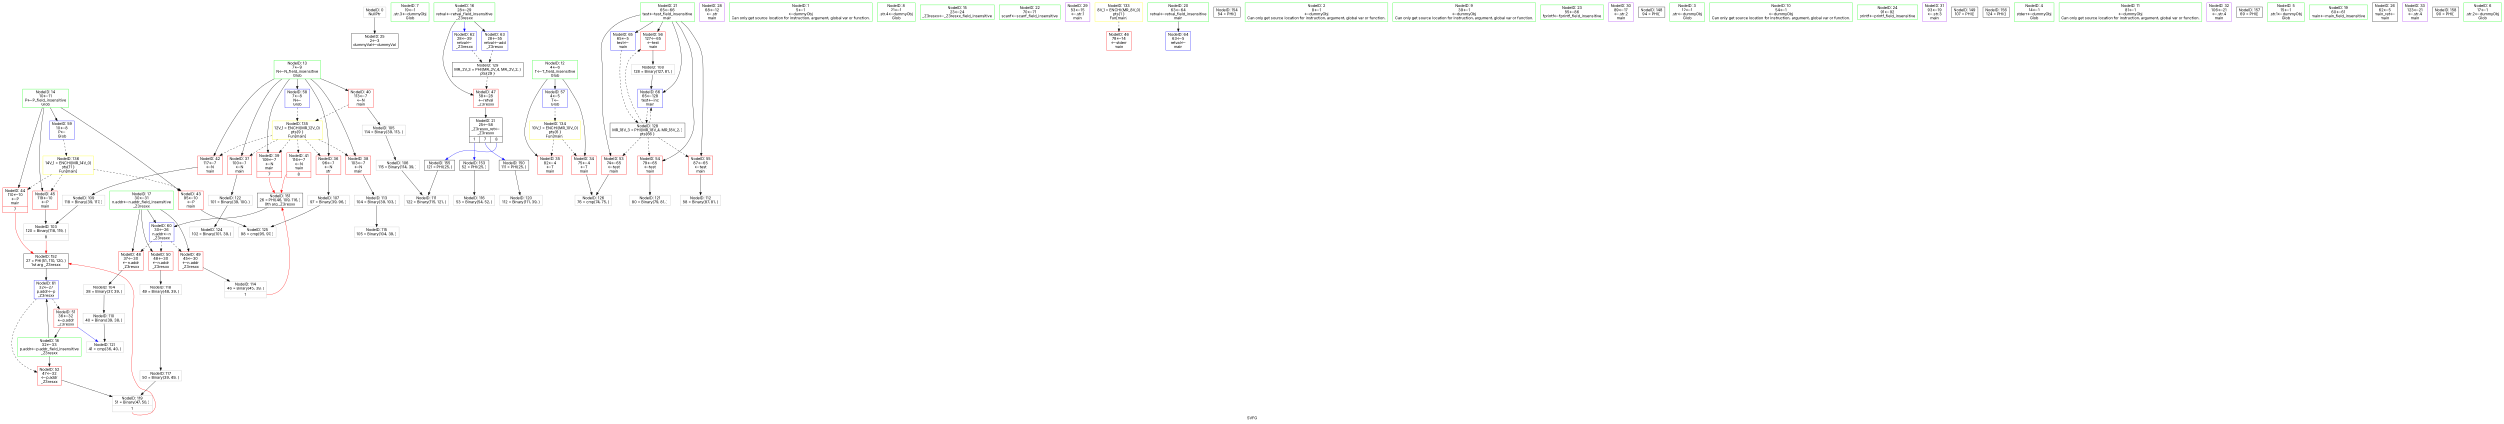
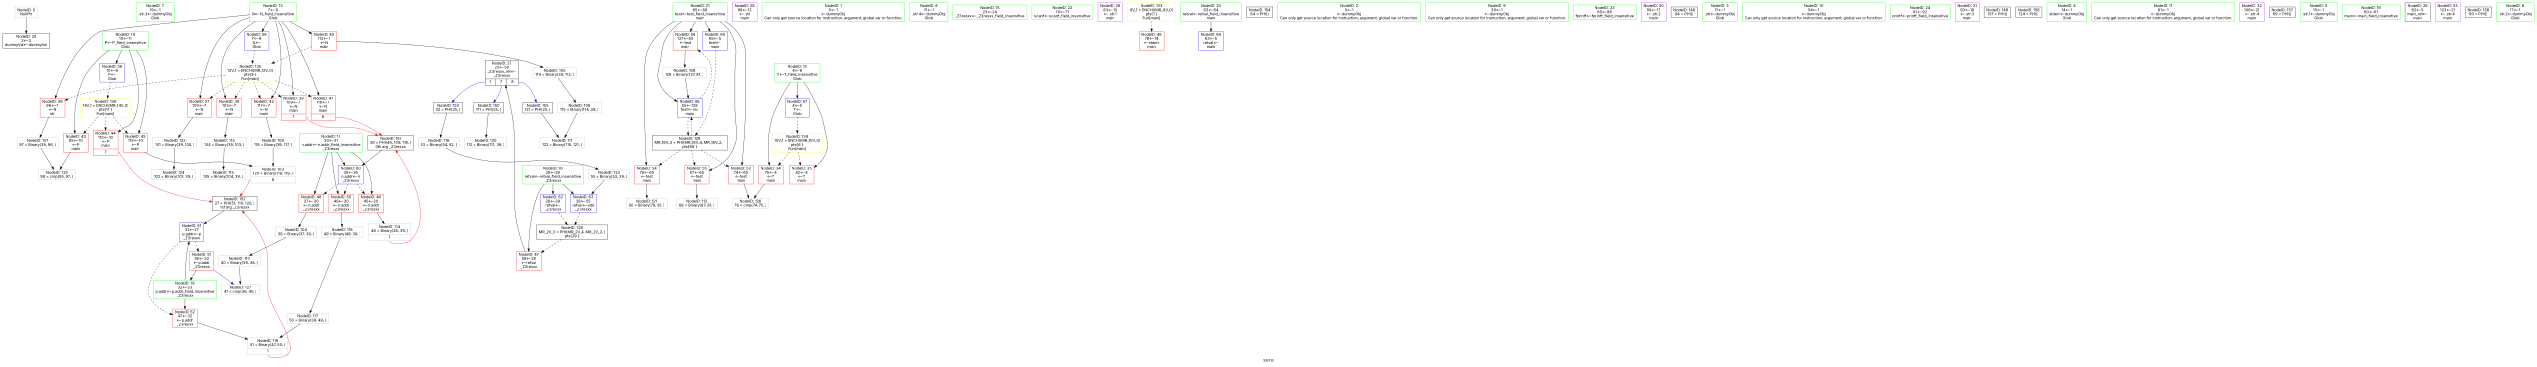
edge "NodeID: 16" -> "NodeID: 62": color blue -> black
edge "NodeID: 13" -> "NodeID: 41": added
edge "NodeID: 128" -> "NodeID: 56": now "NodeID: 66" -> "NodeID: 56"
node "NodeID: 123": added
